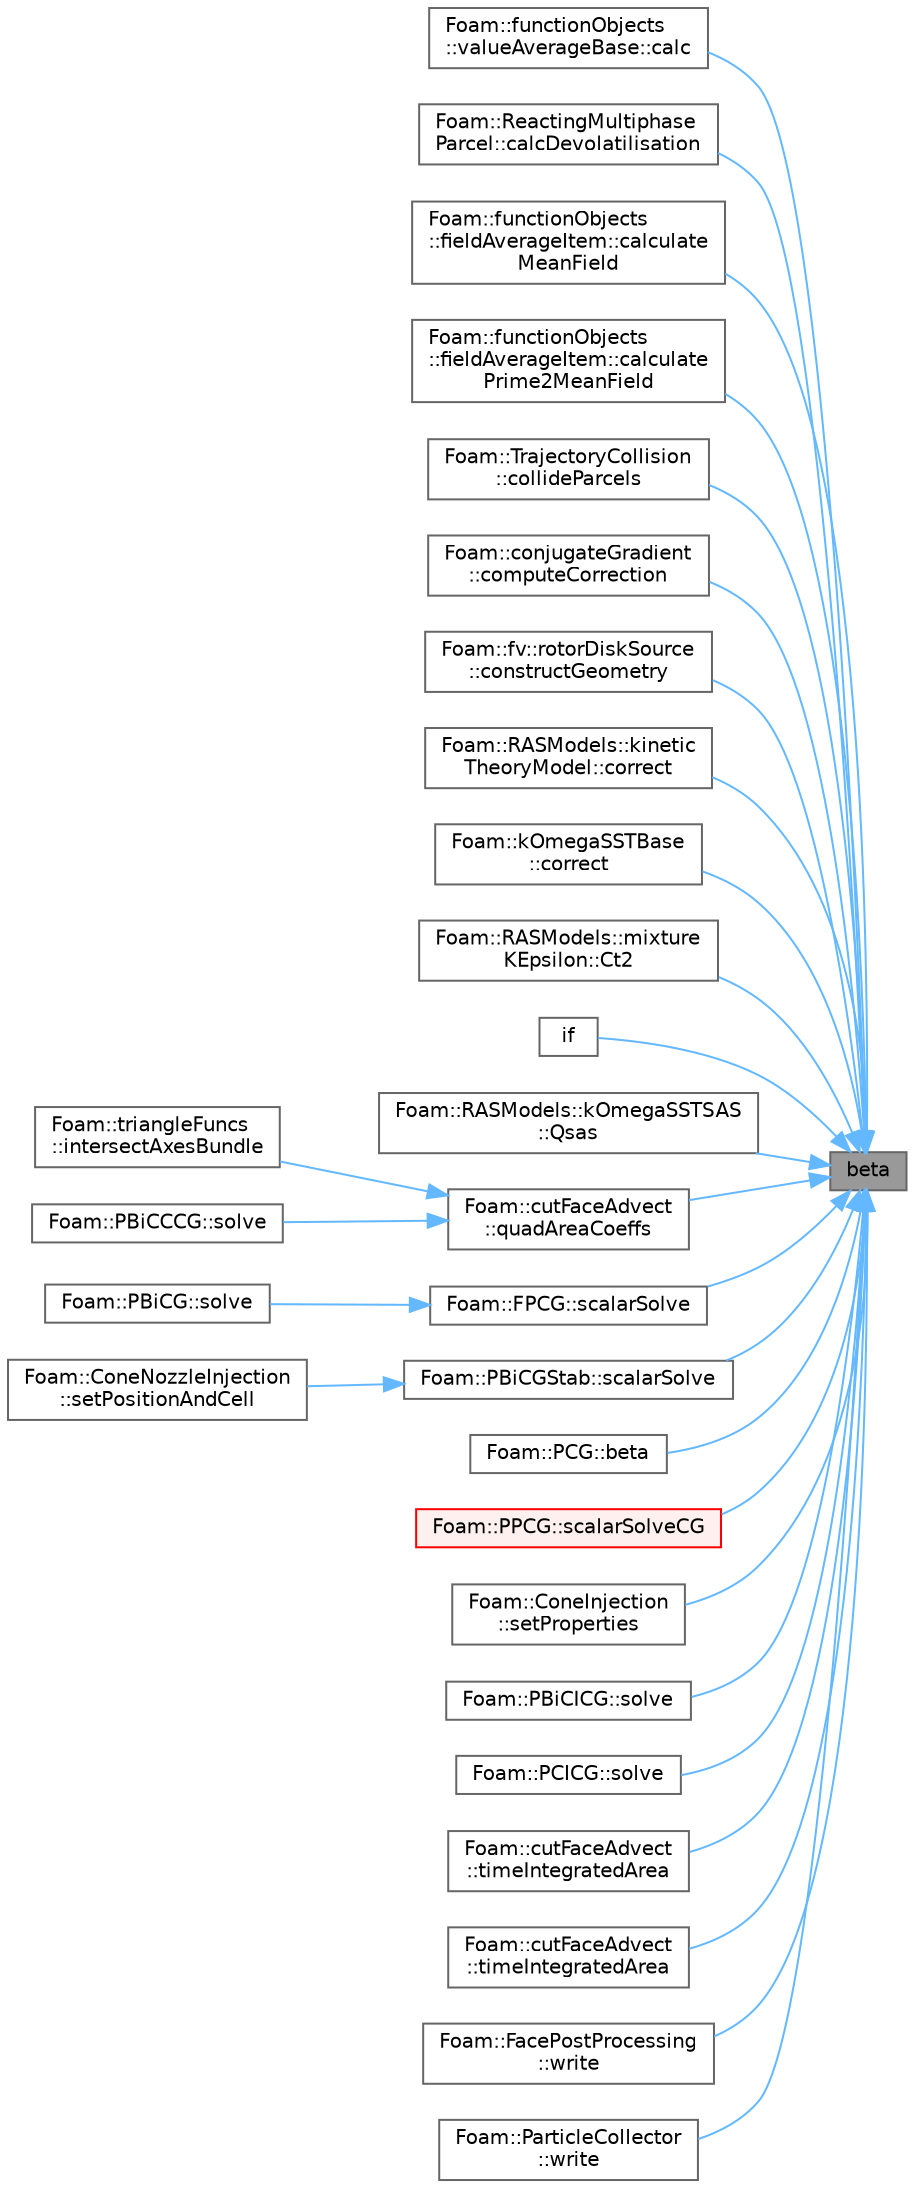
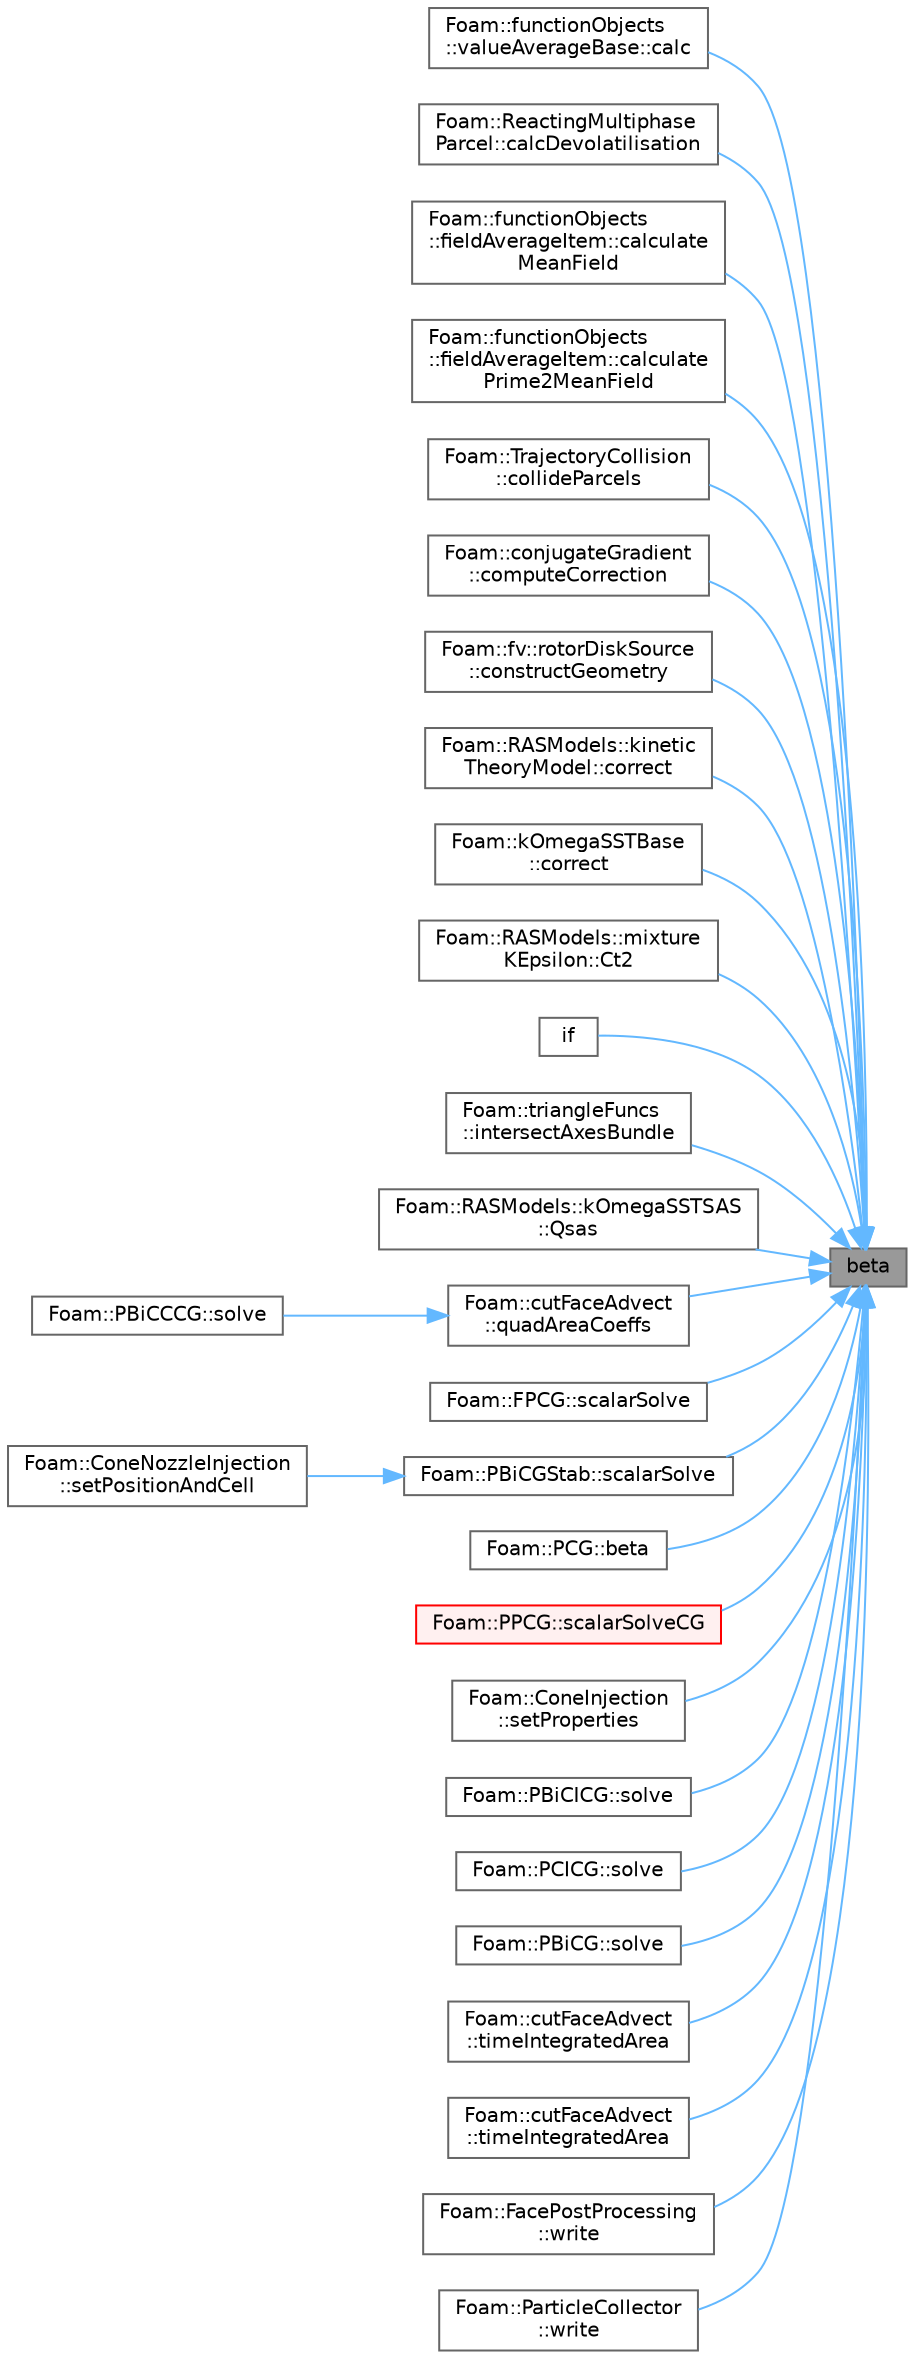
edge "Foam::triangleFuncs ::intersectAxesBundle" -> "Foam::cutFaceAdvect ::quadAreaCoeffs": now "Foam::triangleFuncs ::intersectAxesBundle" -> "beta"
edge "Foam::PBiCG::solve" -> "Foam::FPCG::scalarSolve": now "Foam::PBiCG::solve" -> "beta"
